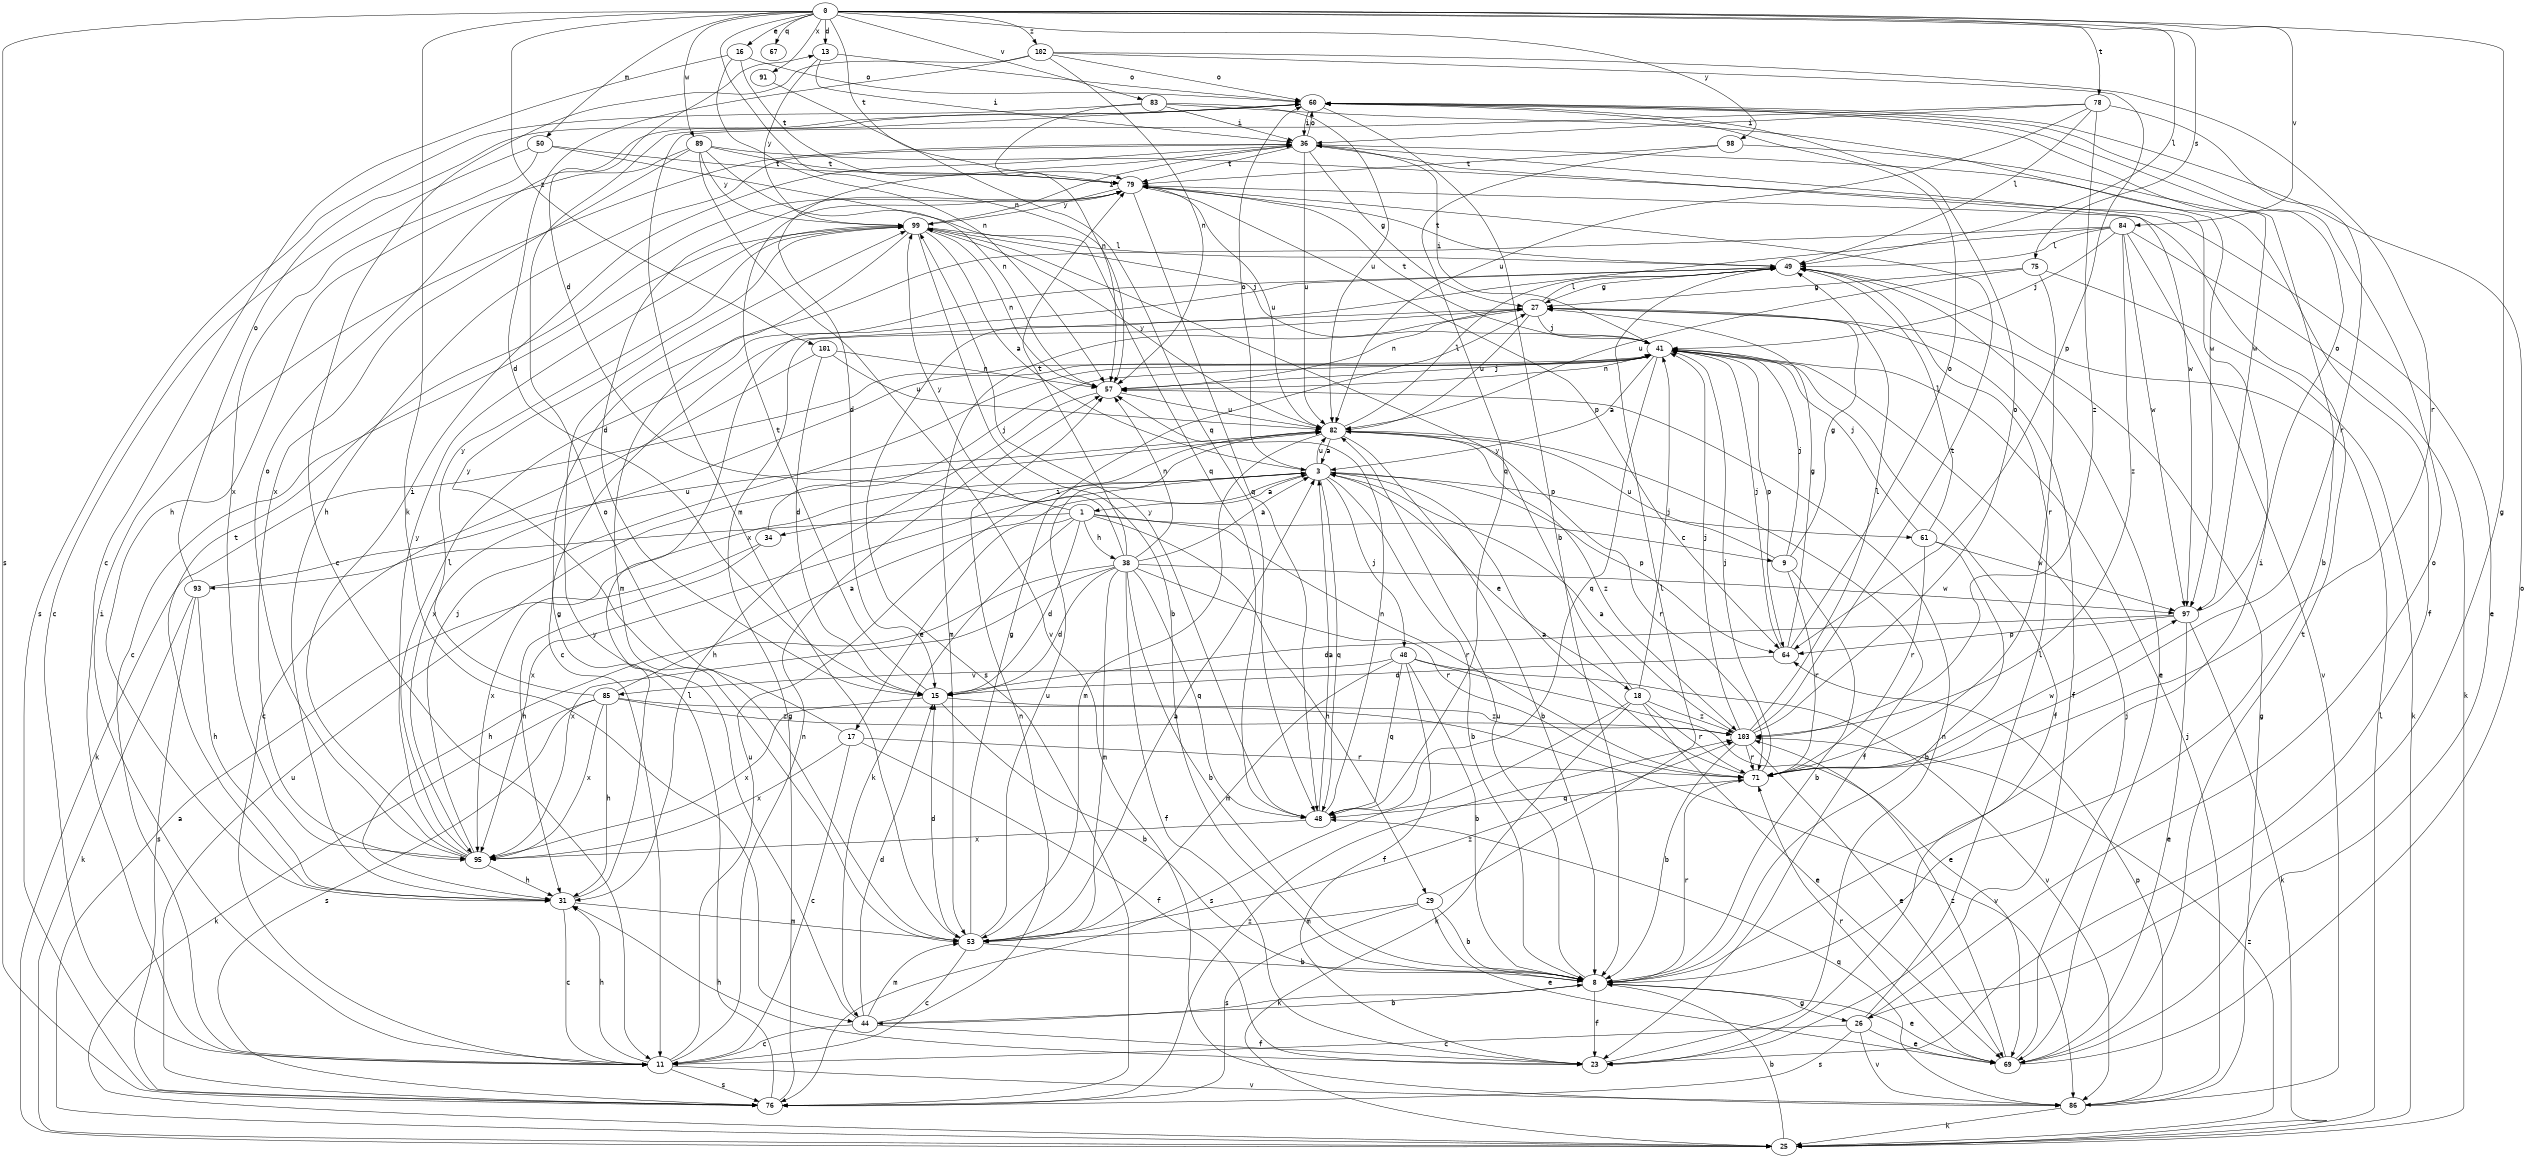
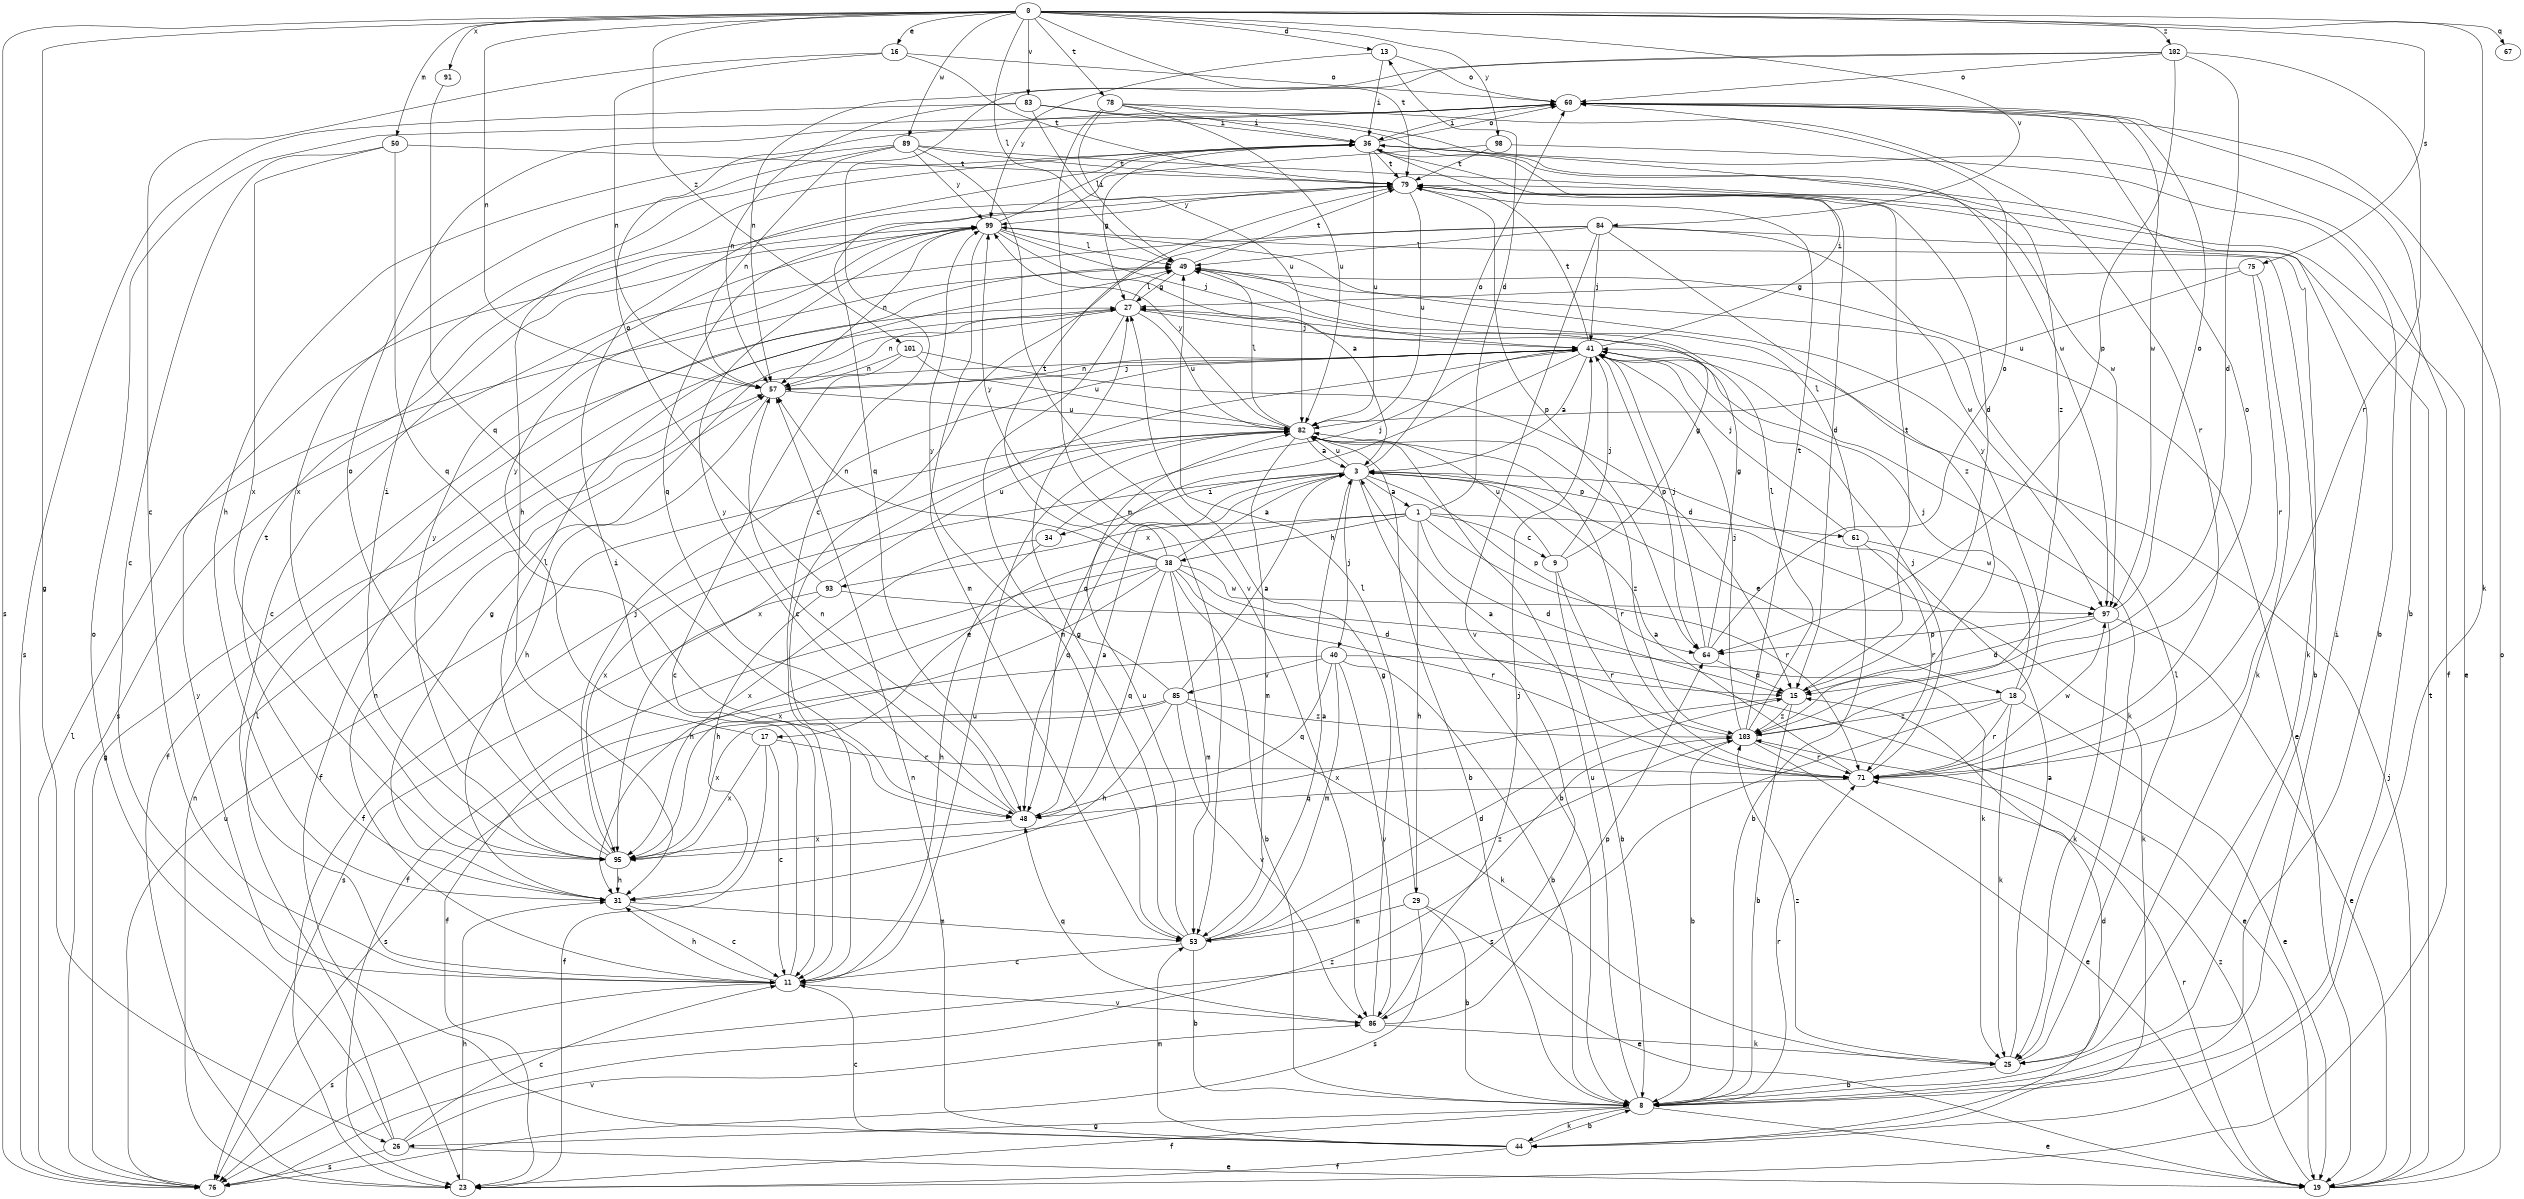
edge "53" -> "60": removed, label "o"
edge "34" -> "31": now "34" -> "11"
node "69": label "69" -> "19"
